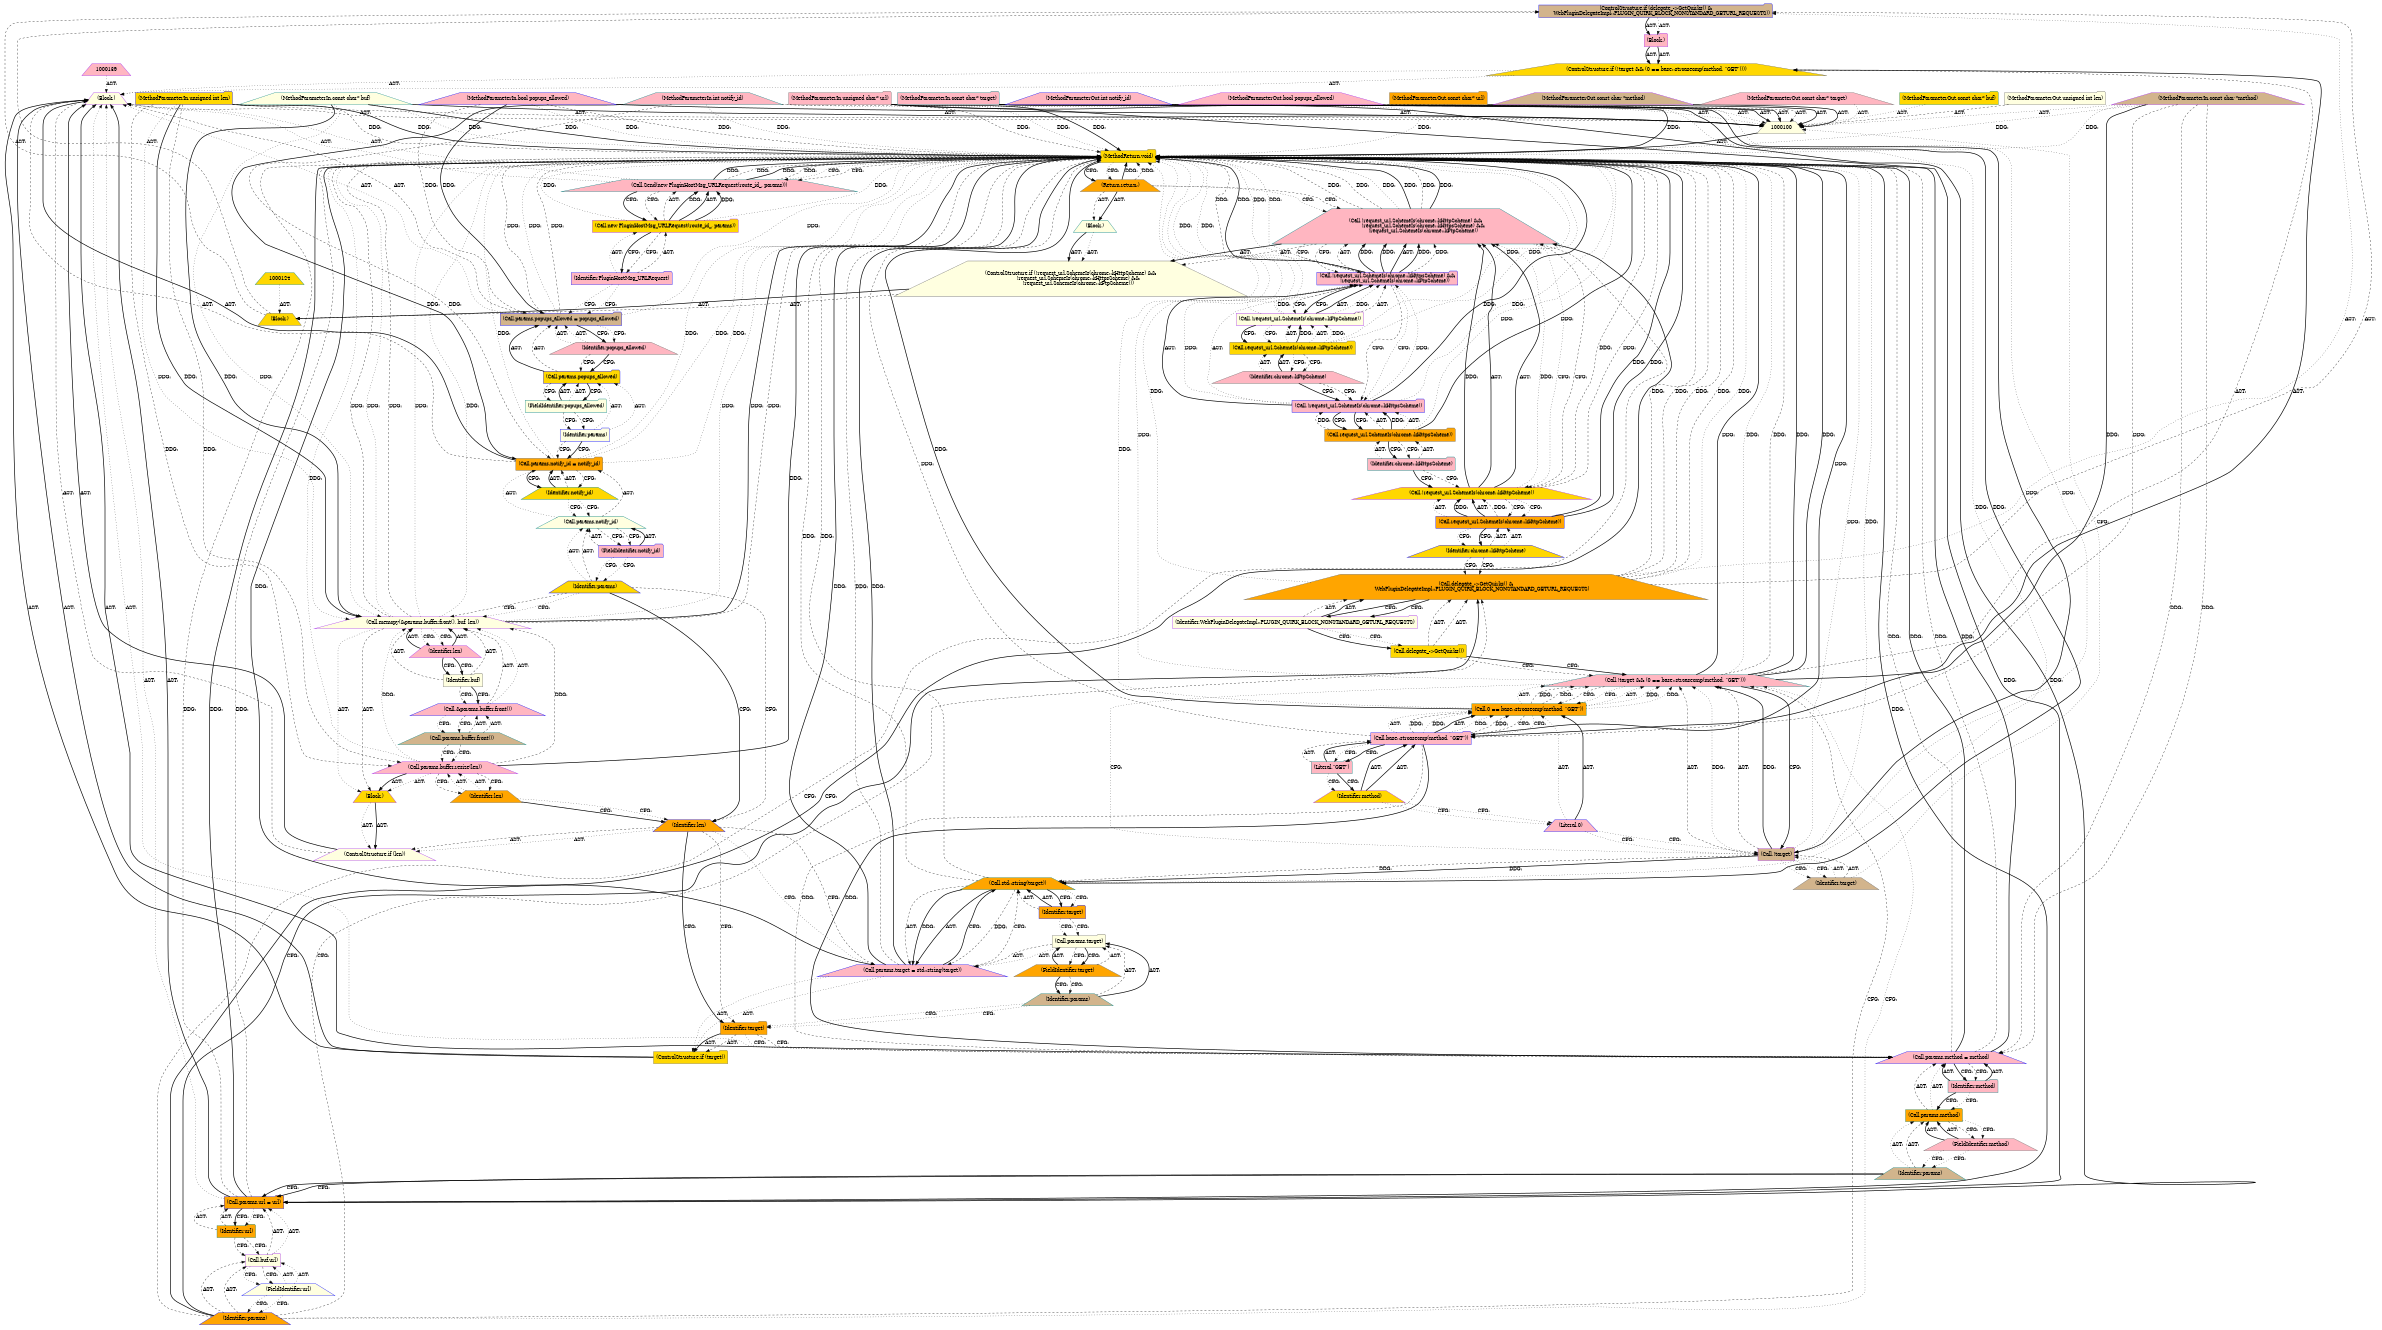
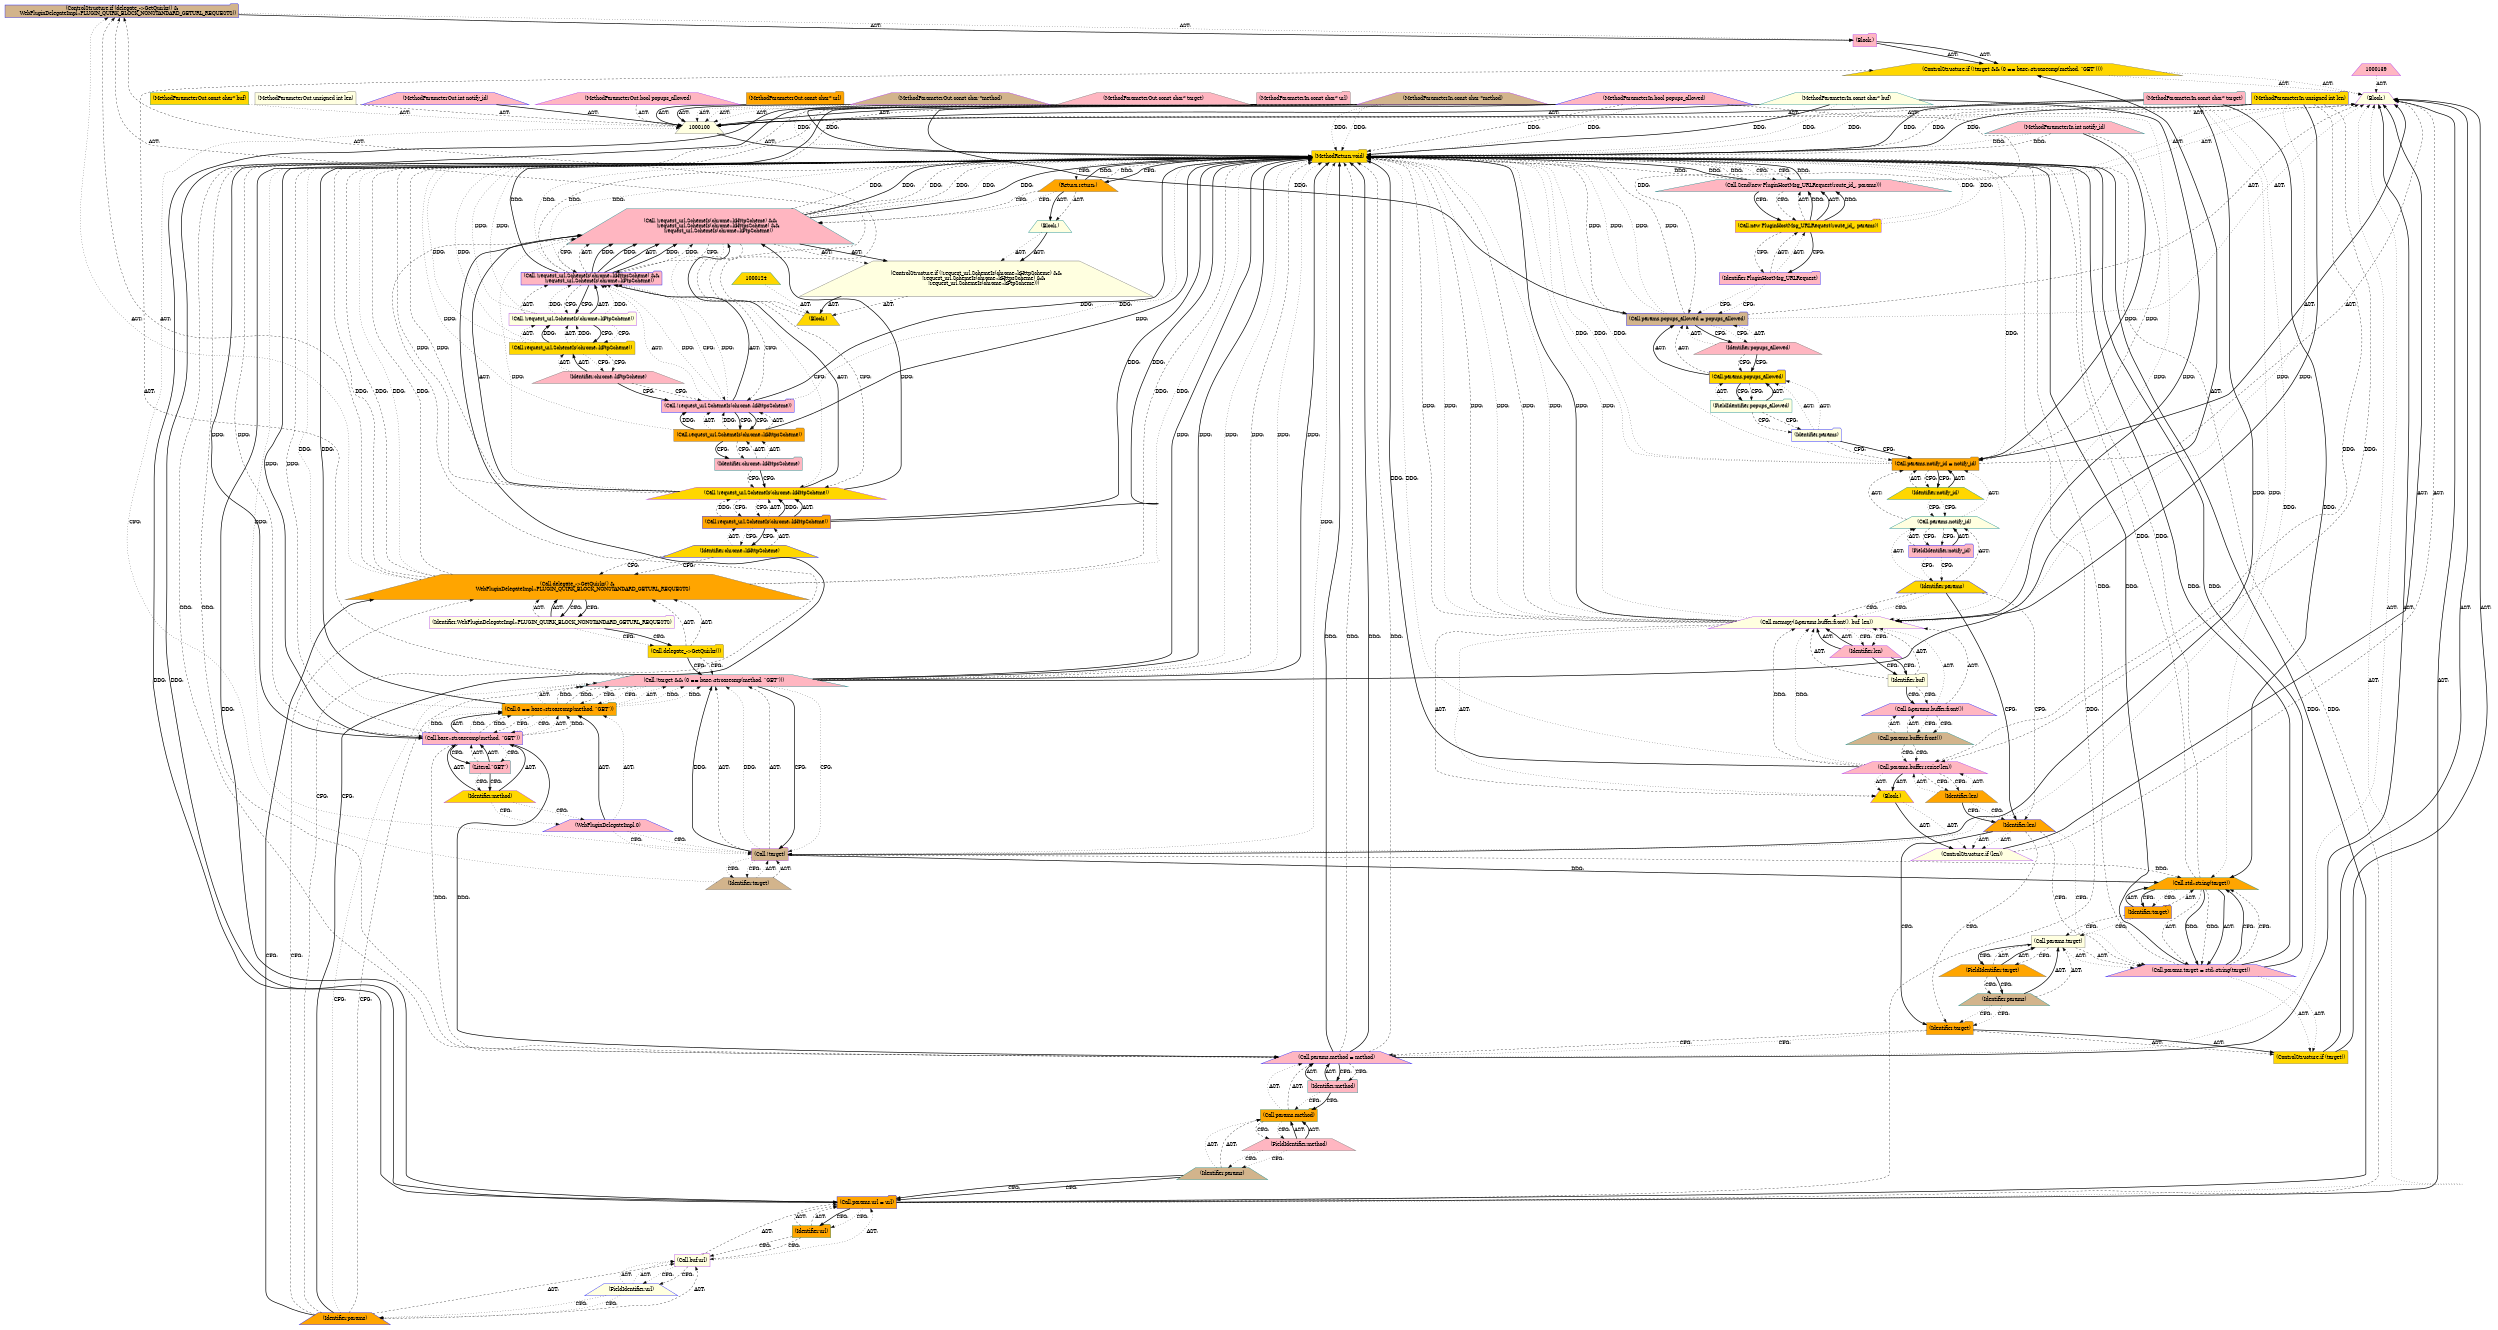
node "(MethodParameterIn,unsigned char* url)": label "(MethodParameterIn,unsigned char* url)" -> "(MethodParameterIn,const char* url)"
edge "(MethodParameterIn,int notify_id)" -> "1000100": removed, label "AST:"
node "(Literal,0)": label "(Literal,0)" -> "(WebPluginDelegateImpl,0)"
